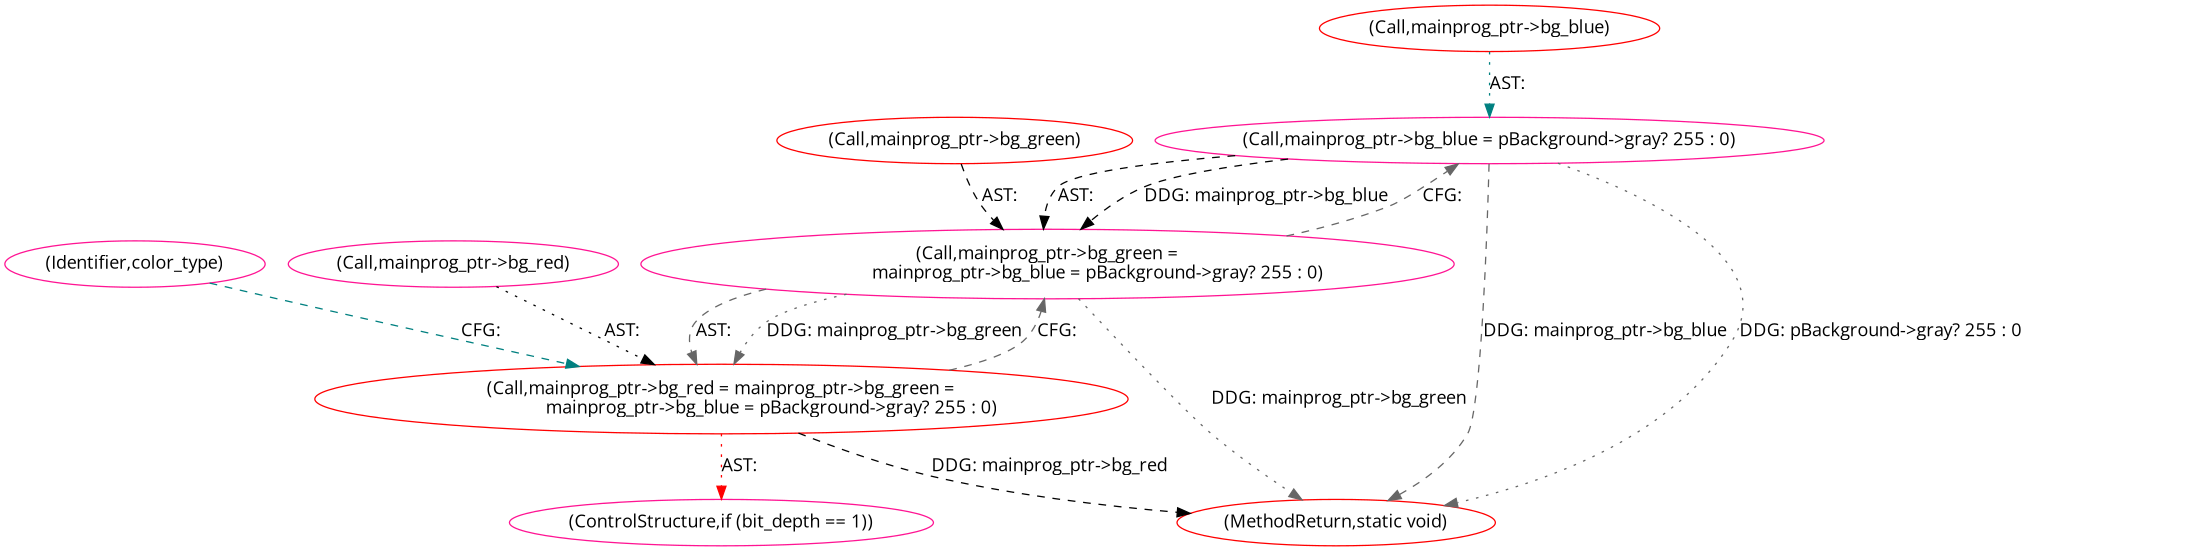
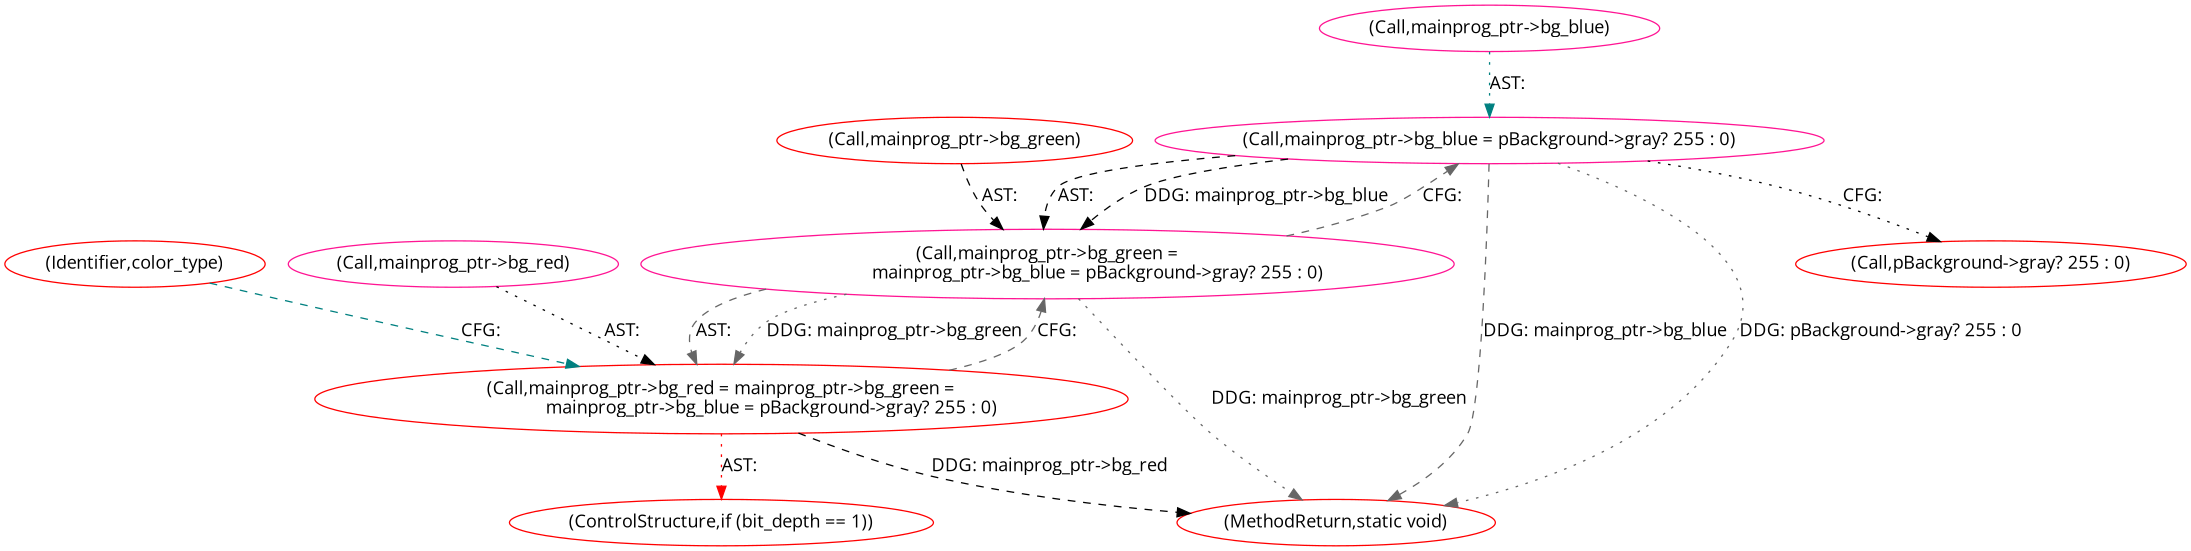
node "(Call,mainprog_ptr->bg_blue)": color red -> deeppink
node "(Identifier,color_type)": color deeppink -> red
node "(Call,pBackground->gray? 255 : 0)": added
node "(ControlStructure,if (bit_depth == 1))": color deeppink -> red
